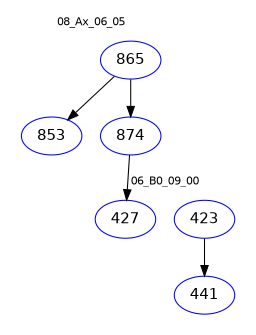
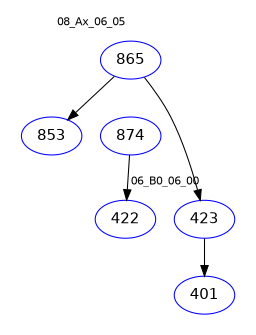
edge "865" -> "874": now "865" -> "423"
cluster "06_B0_09_00": label "06_B0_09_00" -> "06_B0_06_00"
node "427": label "427" -> "422"
node "441": label "441" -> "401"
